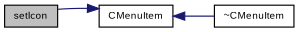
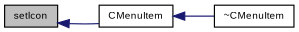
edge "setIcon" -> "CMenuItem": reversed
